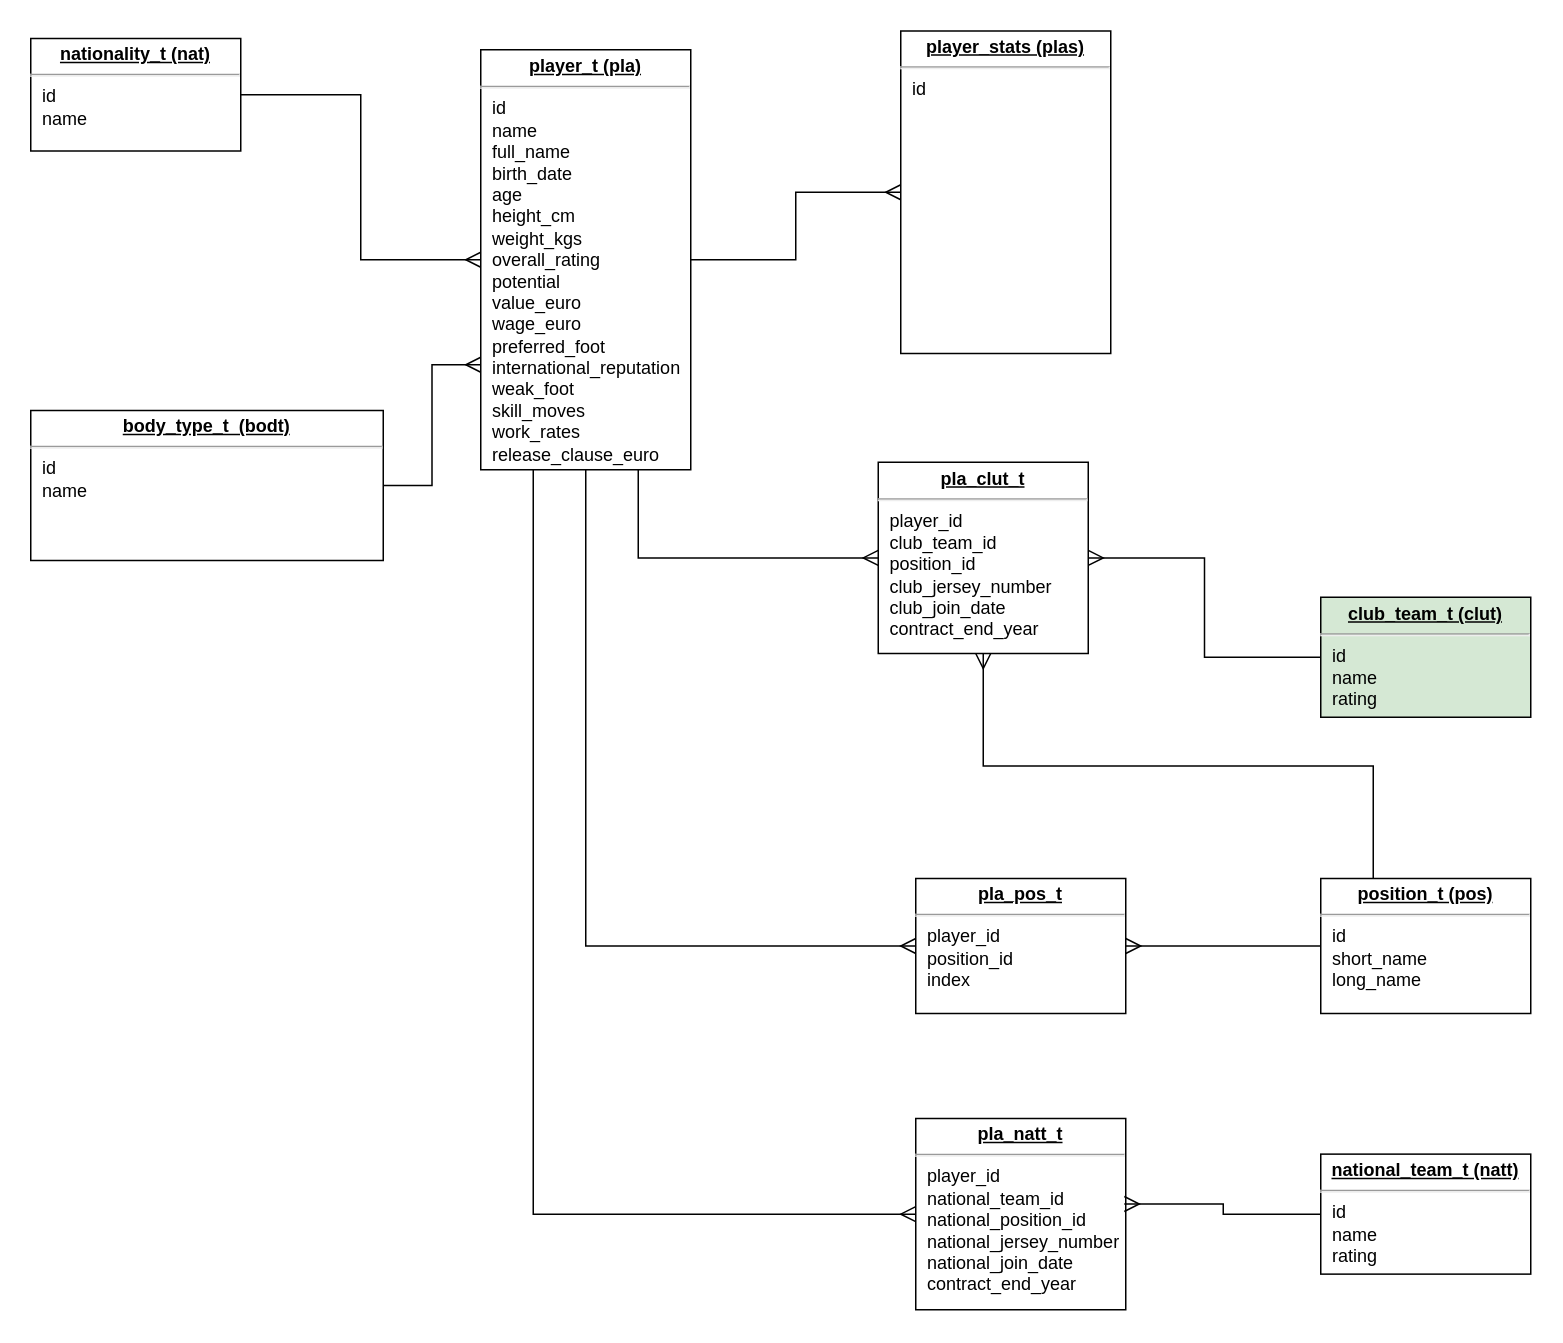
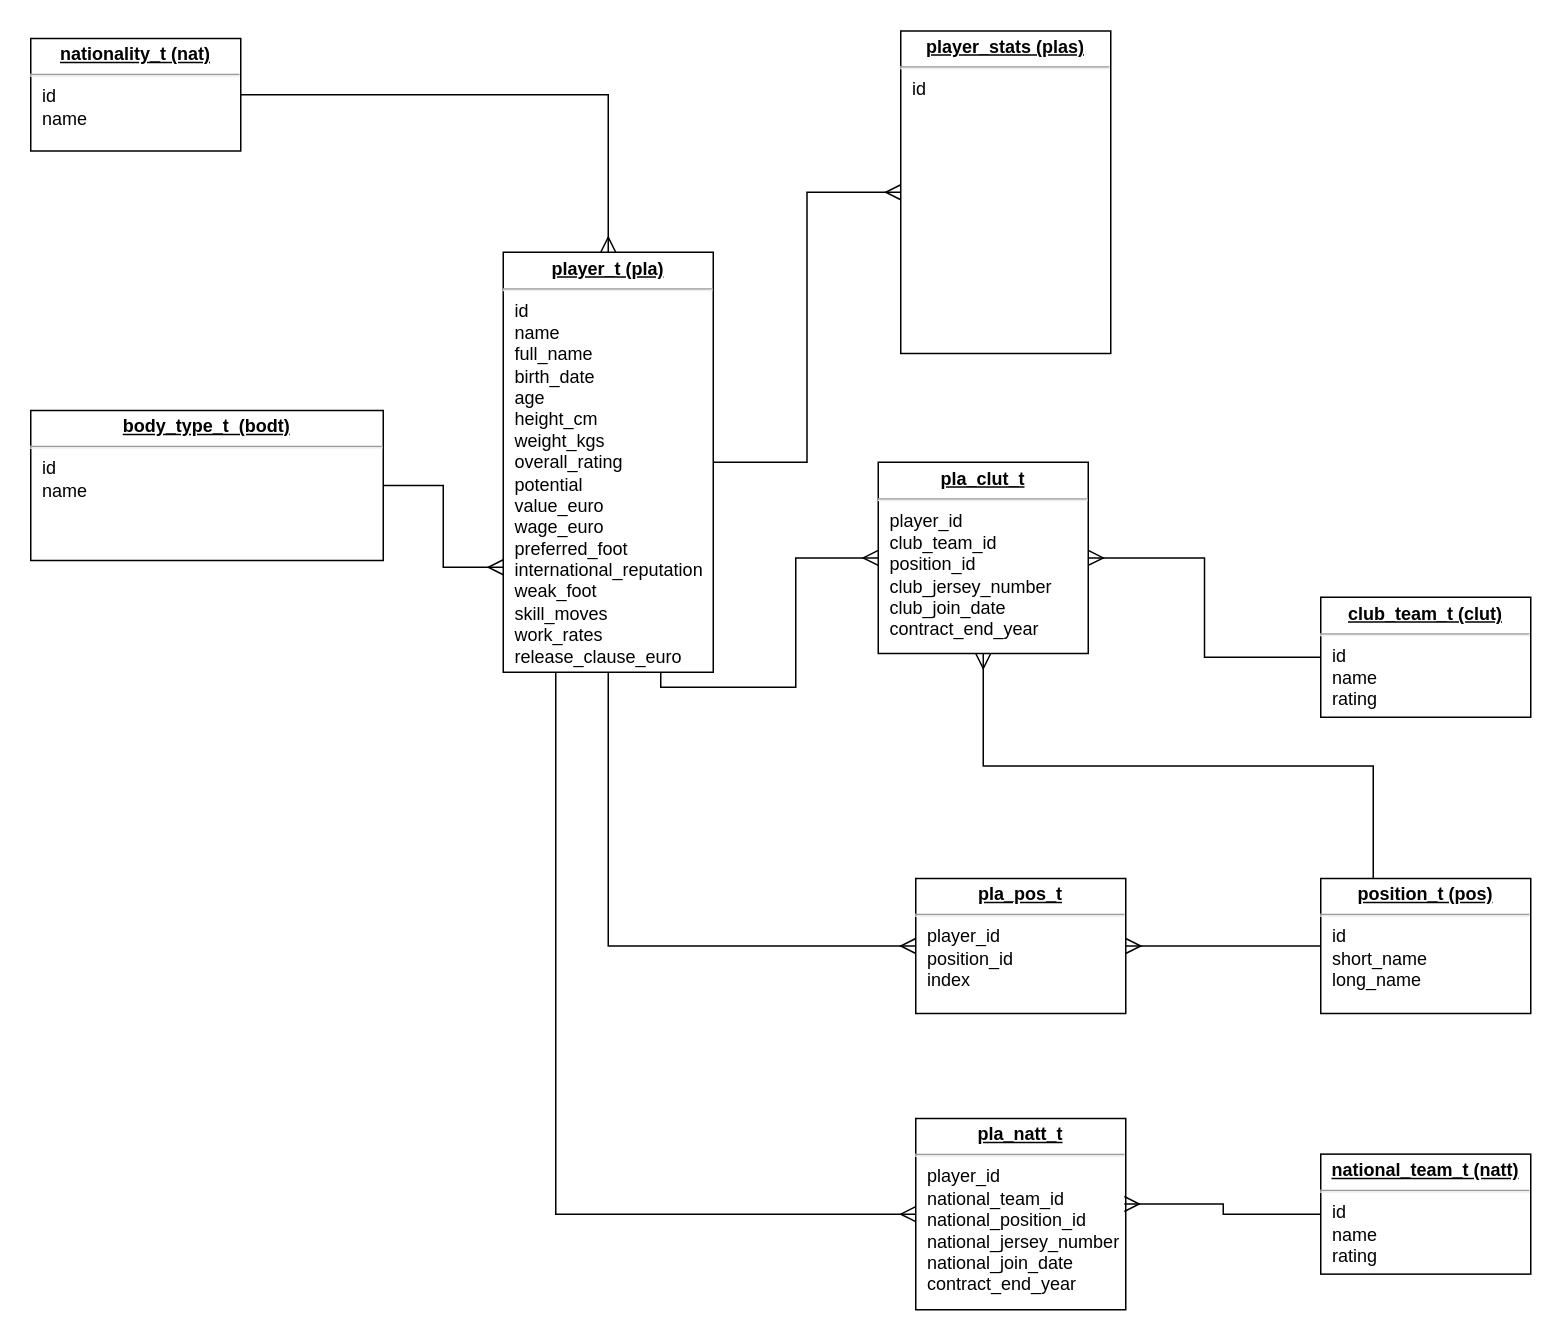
node "player_t (pla) id name full_name birth_date age height_cm weight_kgs overall_rating potential value_euro wage_euro preferred_foot international_reputation weak_foot skill_moves work_rates release_clause_euro": moved (586, 260) -> (608, 462)
node "club_team_t (clut) id name rating": fillcolor #d5e8d4 -> #ffffff
